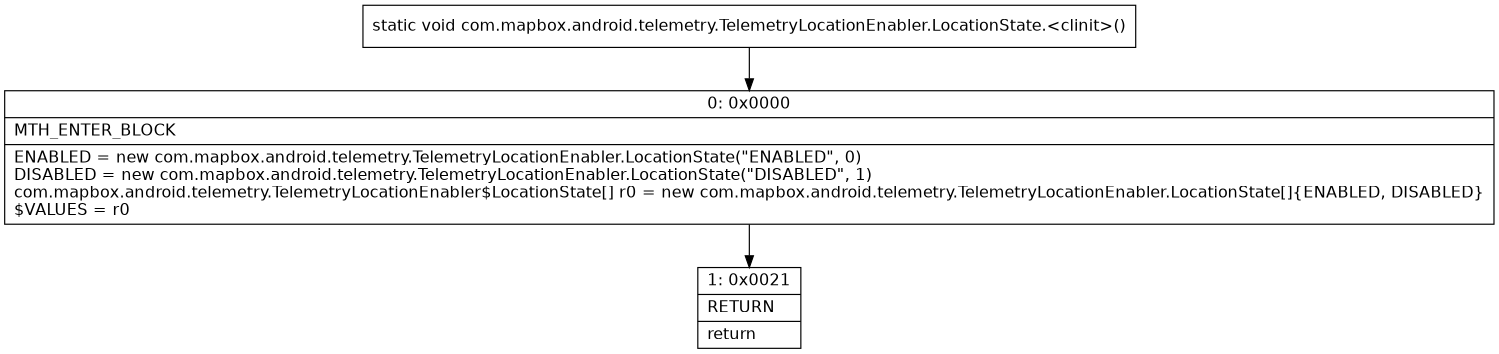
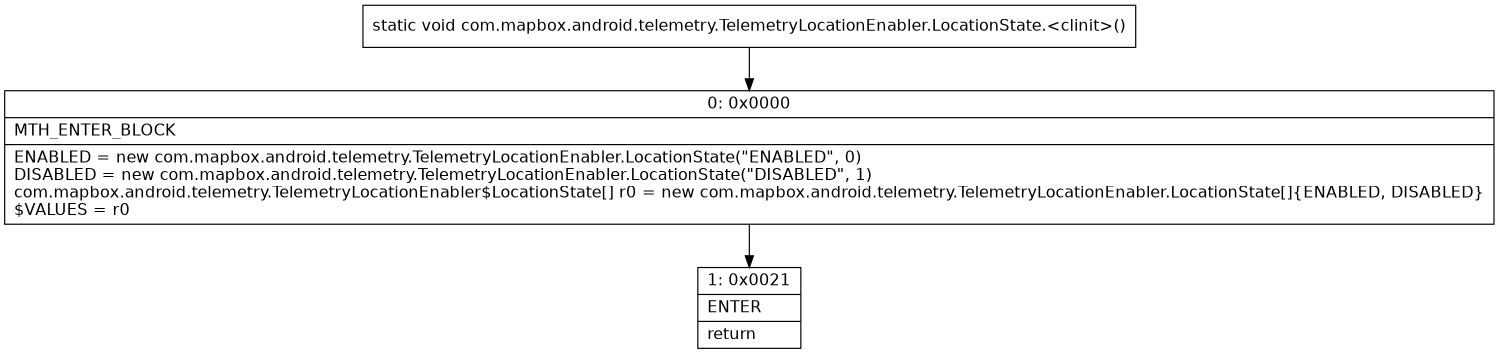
node "1: 0x0021": text "RETURN" -> "ENTER"
